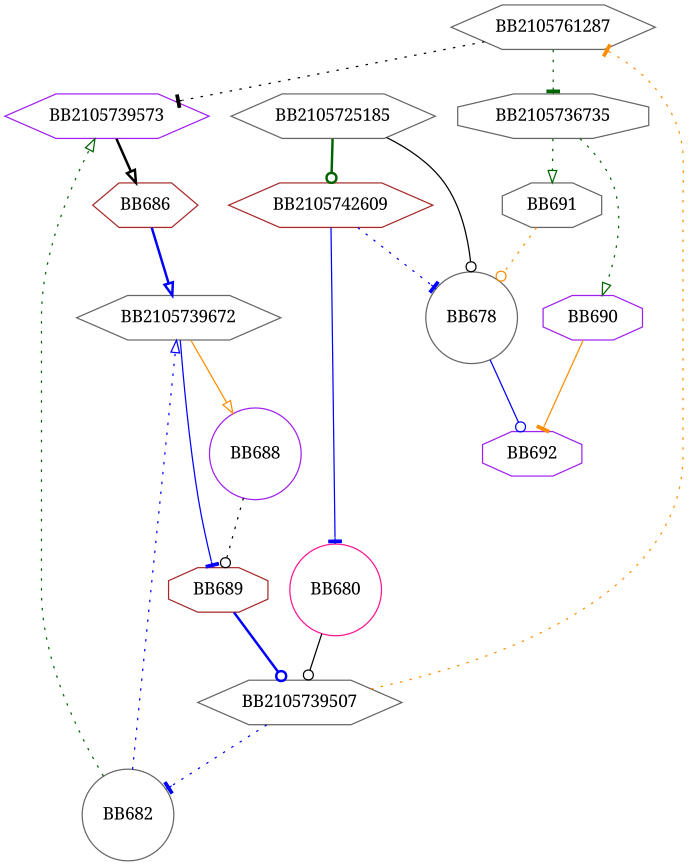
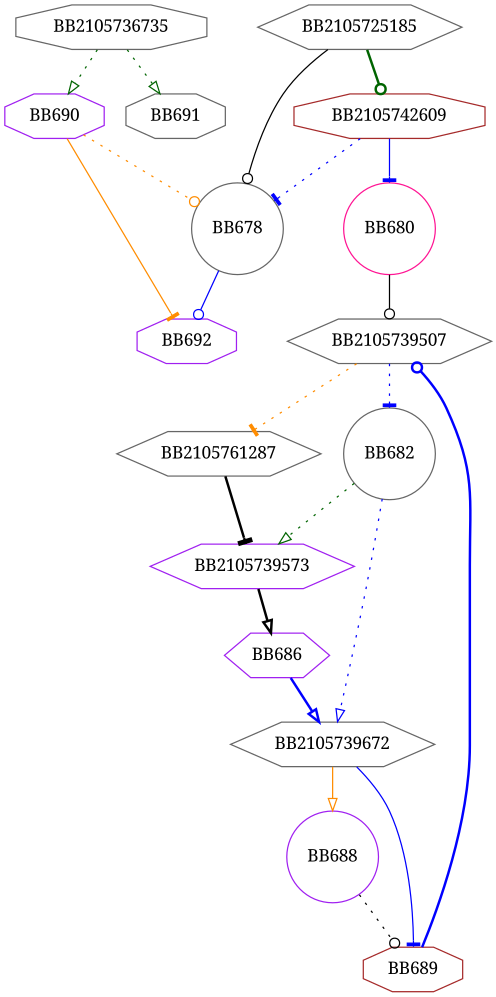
edge "BB2105761287" -> "BB2105736735": removed
edge "BB2105761287" -> "BB2105739573": style dotted -> bold
node "BB686": color brown -> purple
node "BB2105742609": shape hexagon -> octagon
edge "BB691" -> "BB678": now "BB690" -> "BB678"
